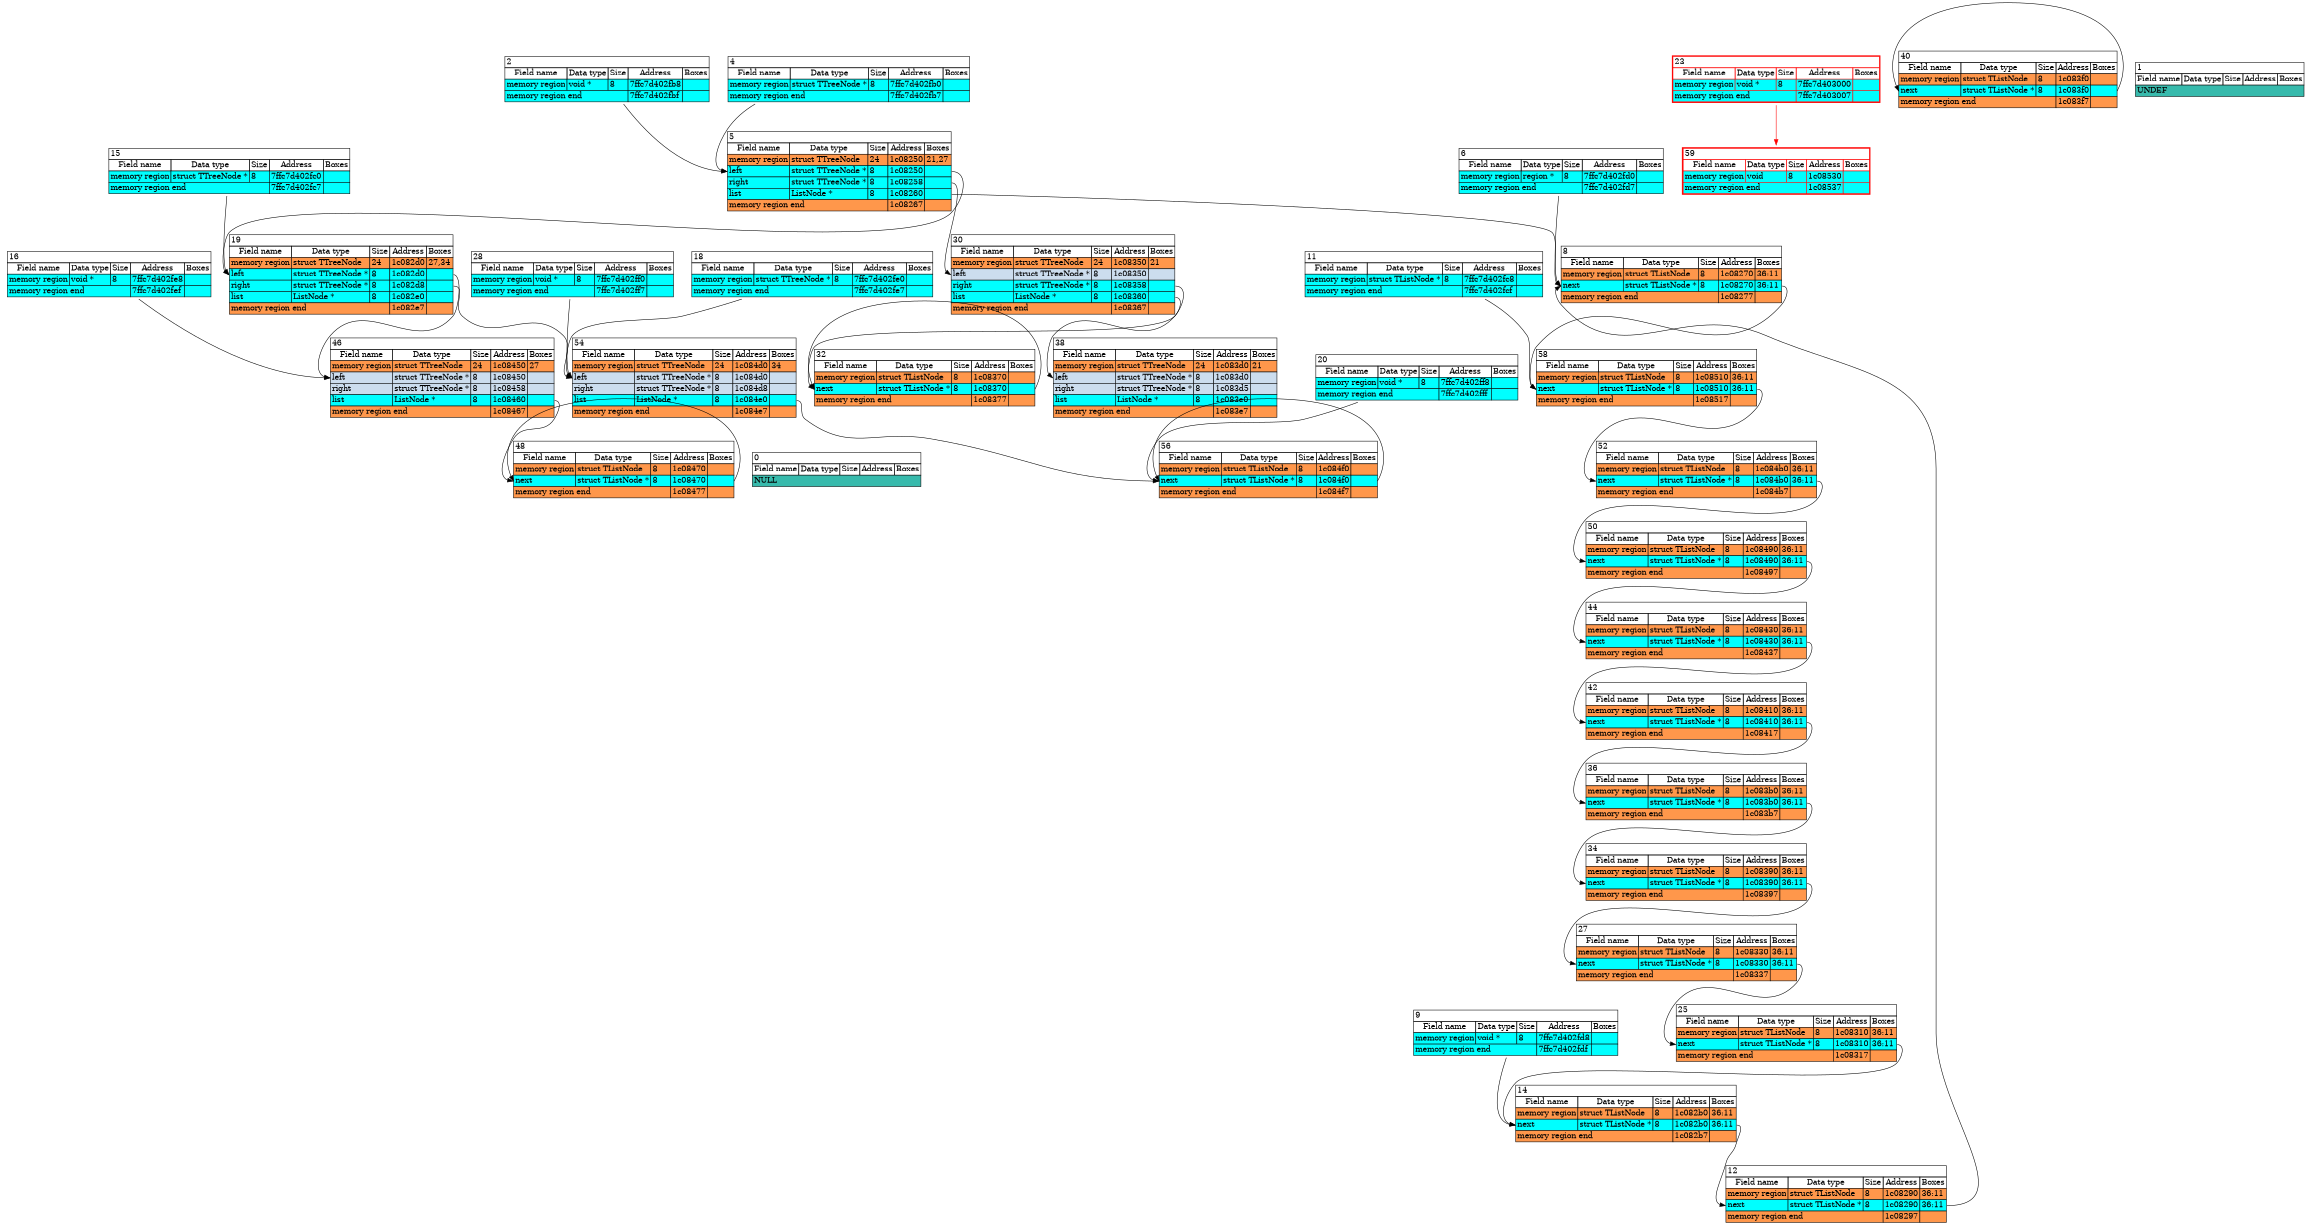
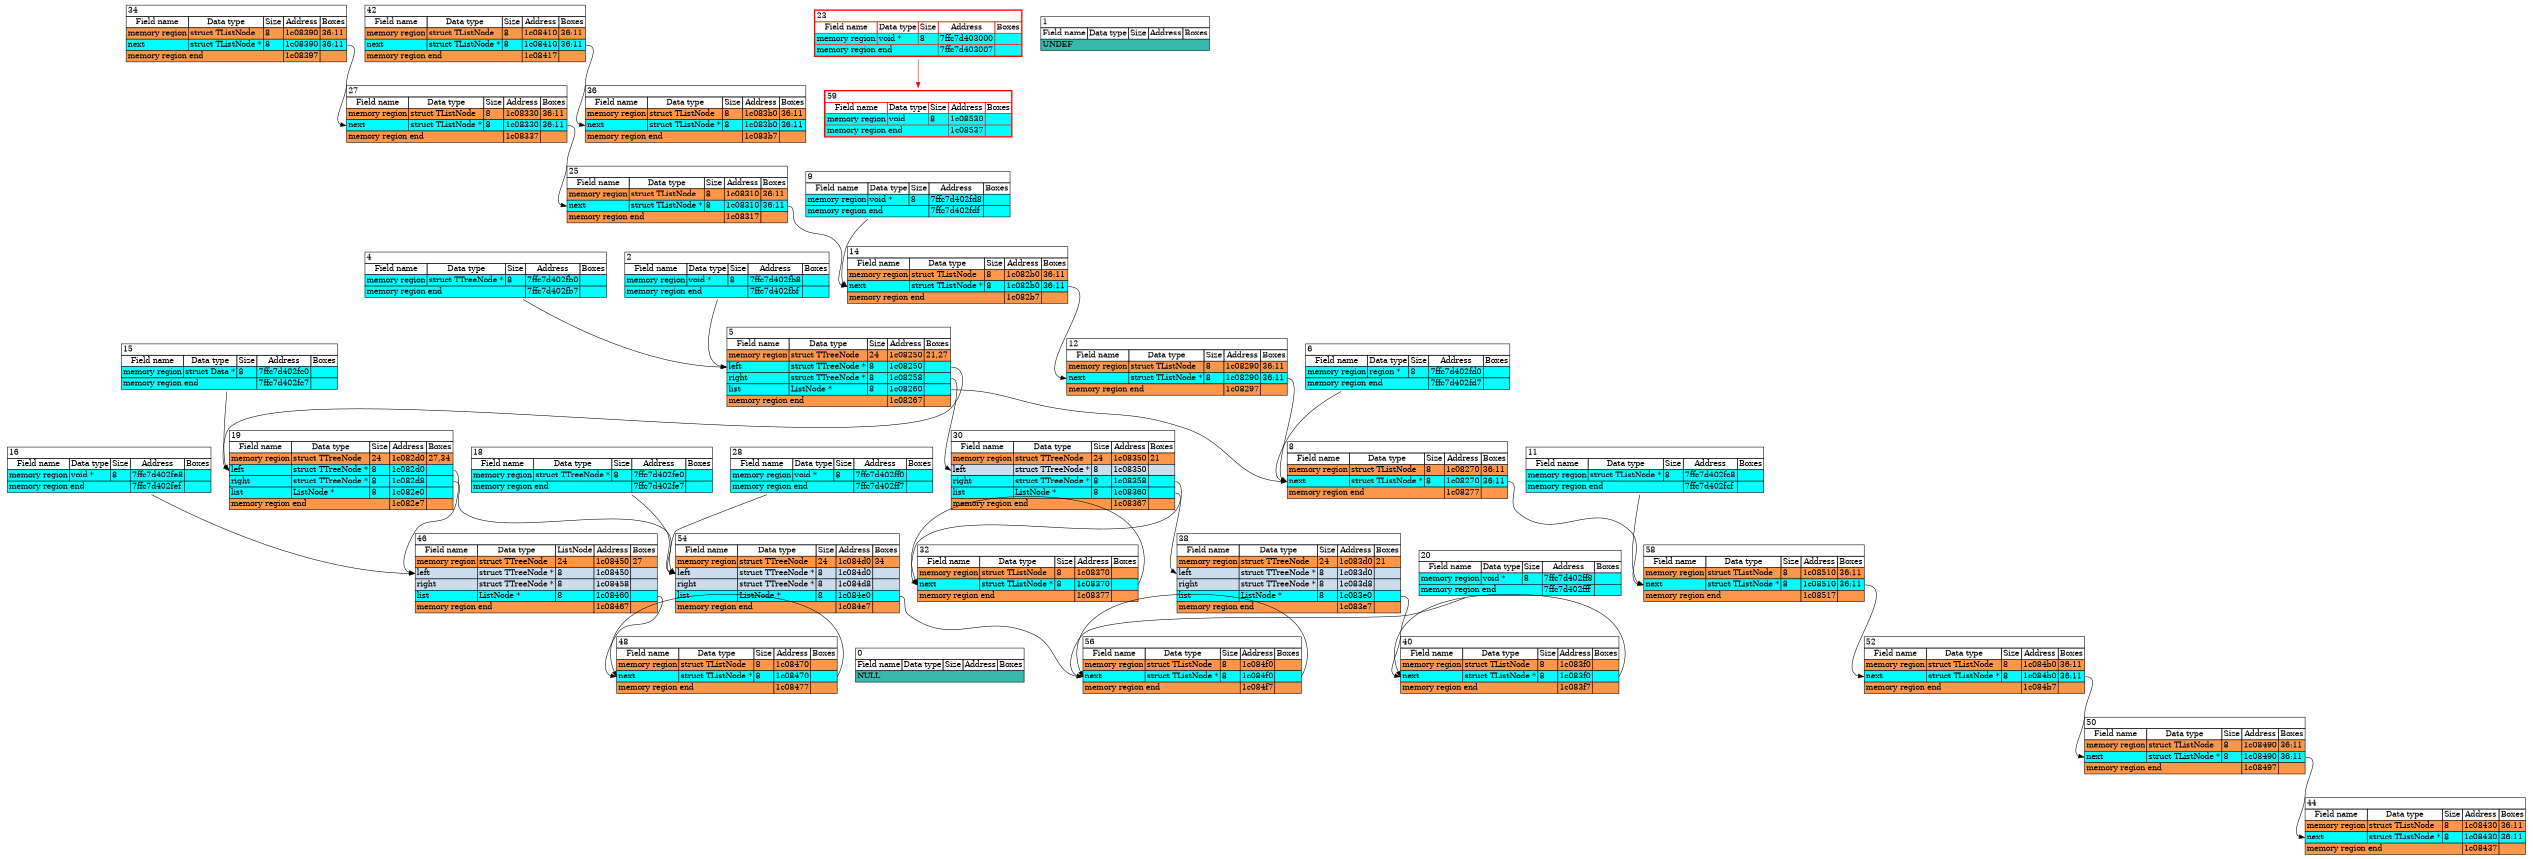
node "15": text "struct TTreeNode *" -> "struct Data *"
node "46": text "Size" -> "ListNode"
node "38": text "1c083d5" -> "1c083d8"
edge "38" -> "40": added
edge "44" -> "42": removed
edge "36" -> "34": removed
